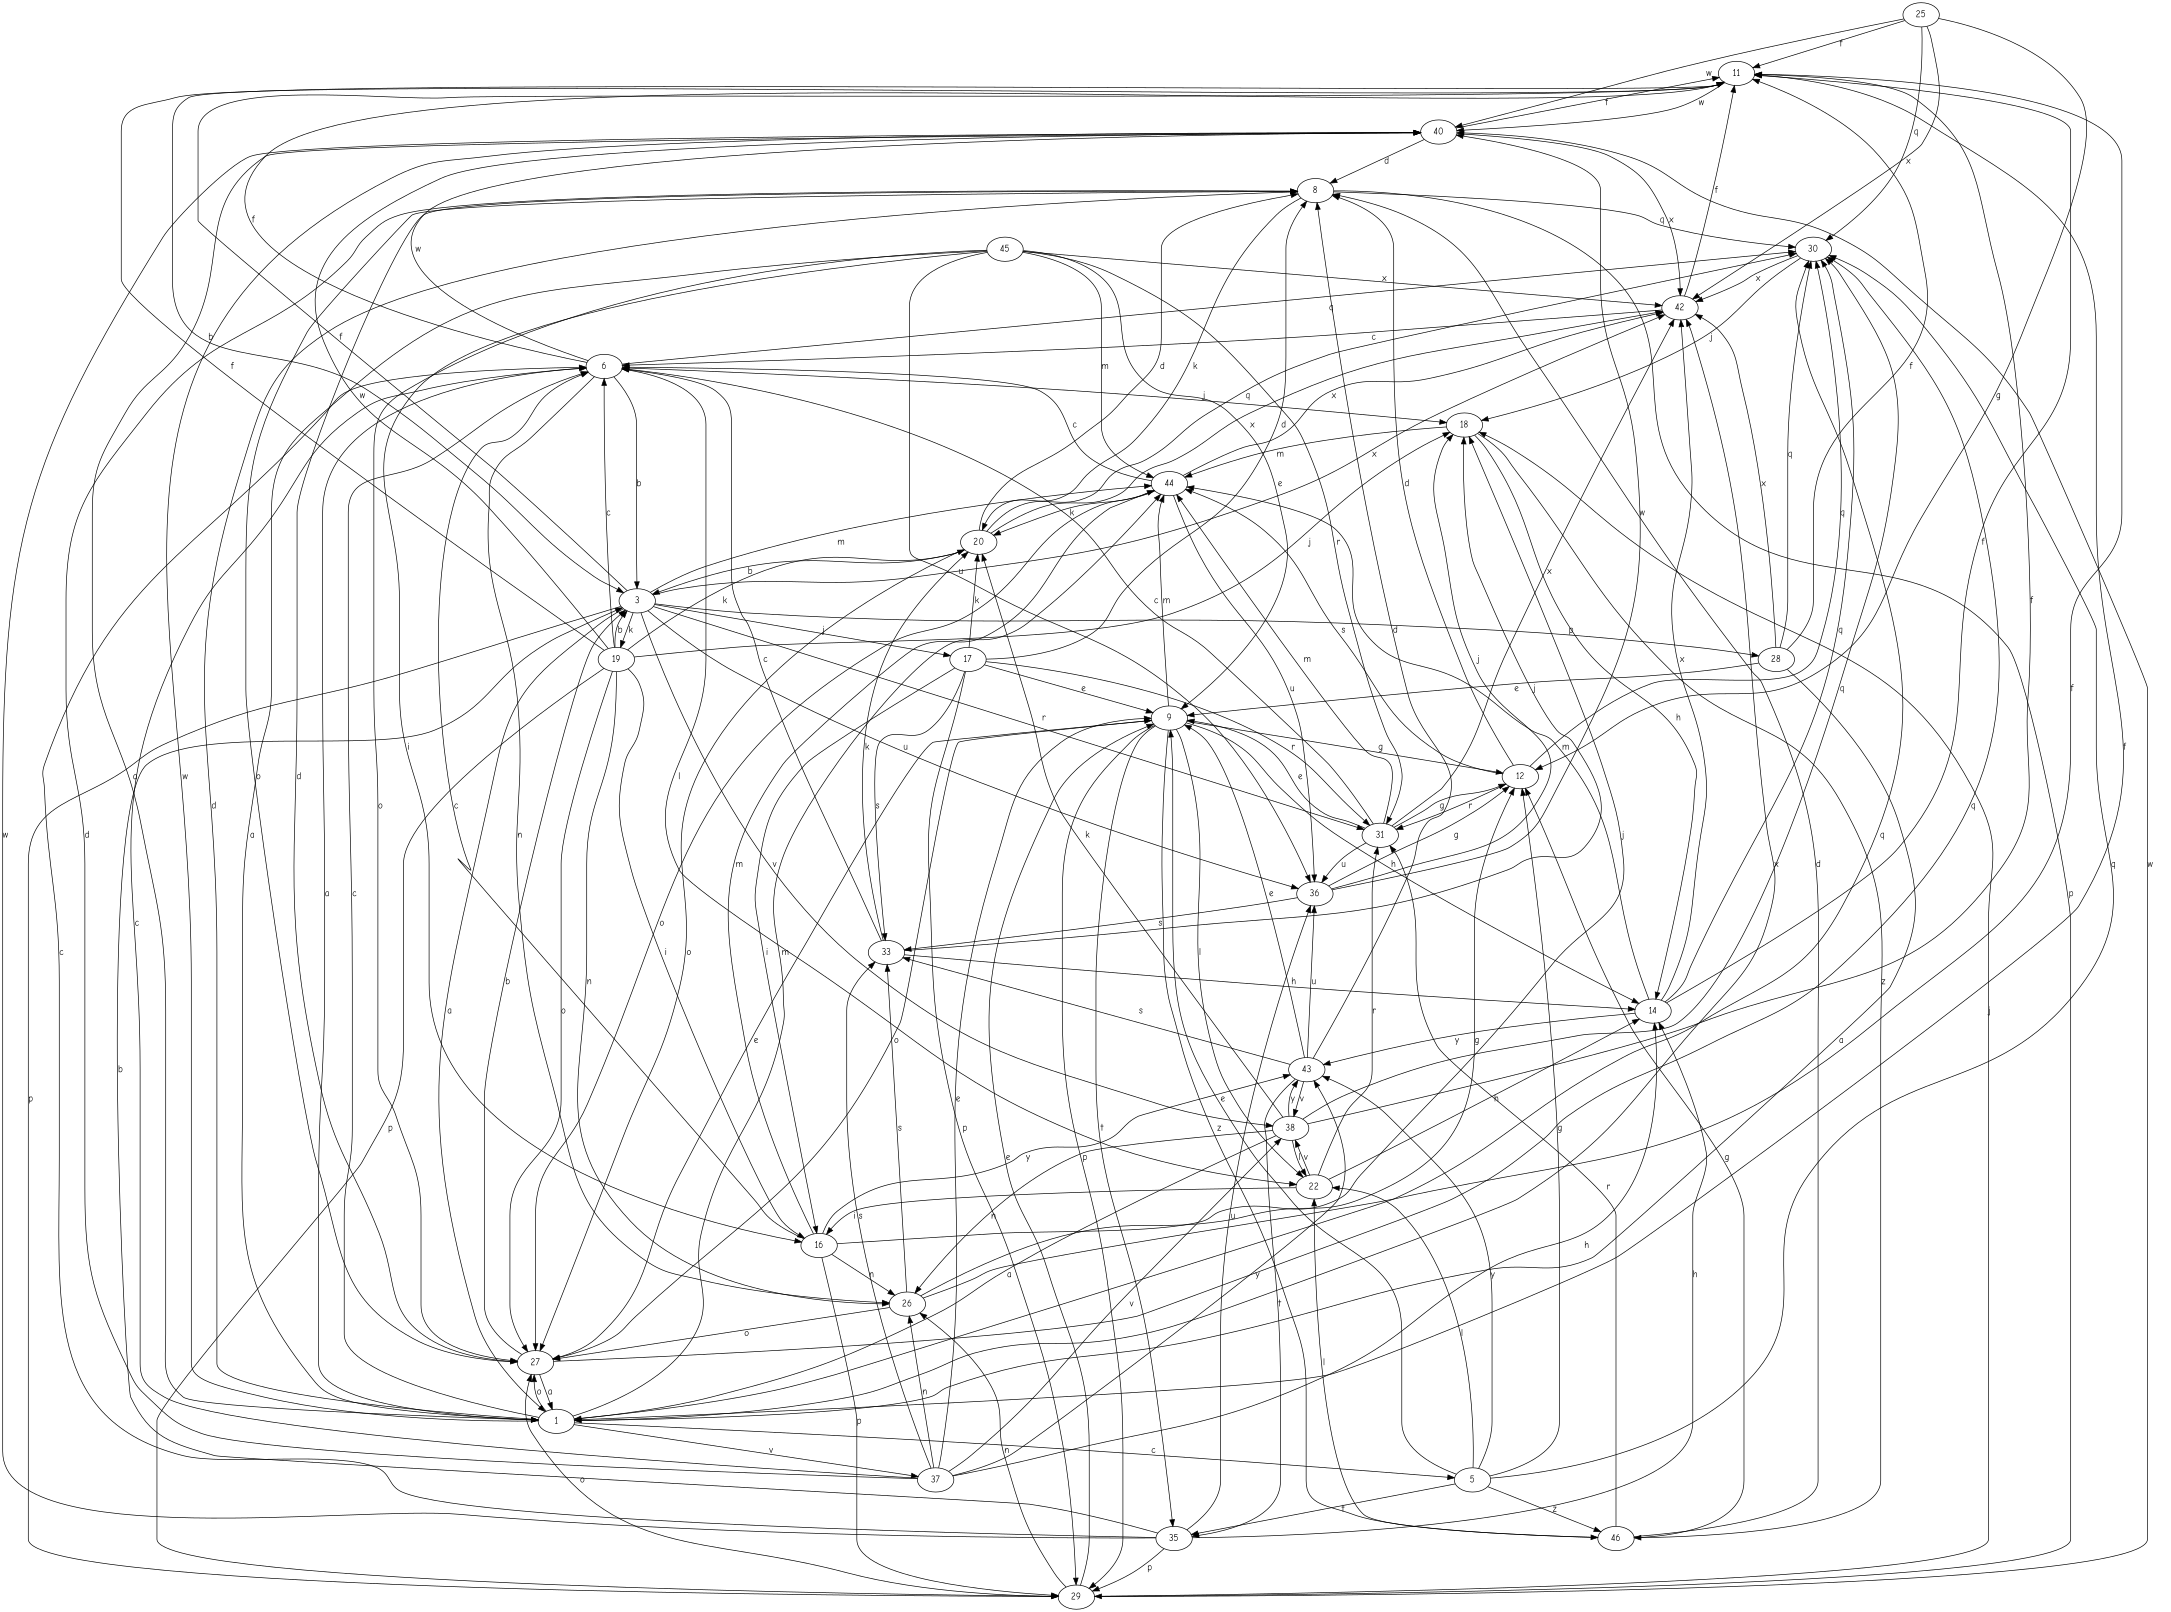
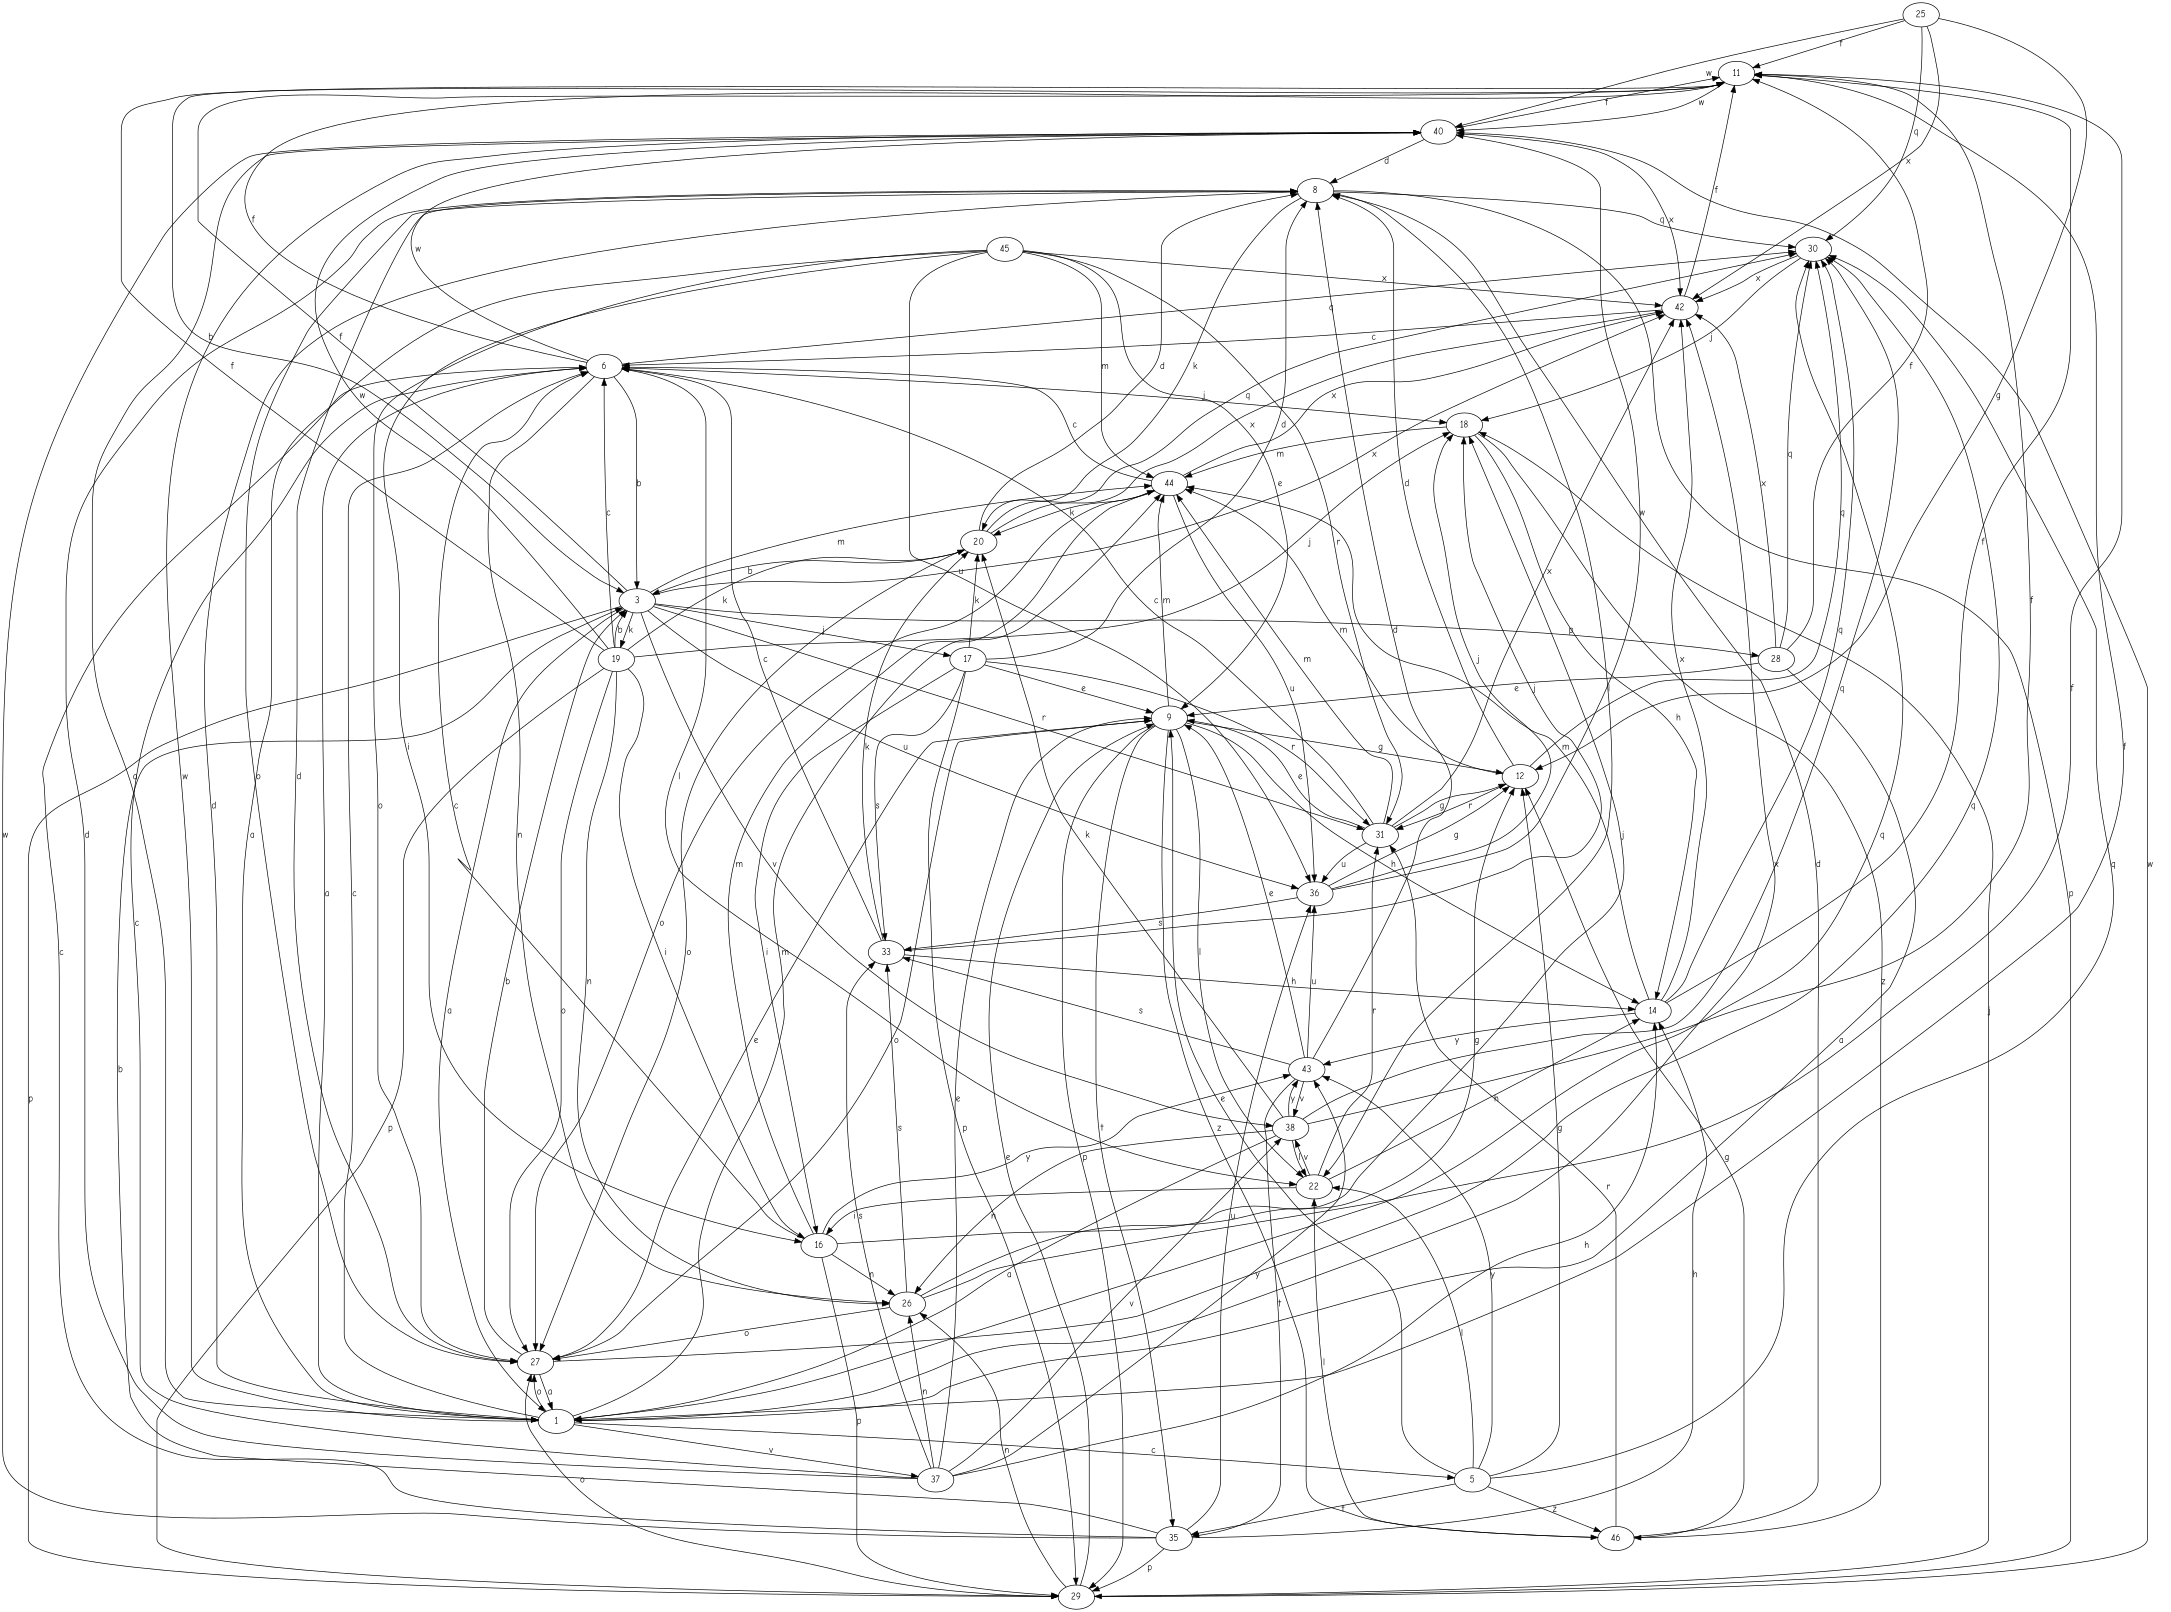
edge "12" -> "44": label "s" -> "m"
edge "8" -> "22": added, label "l"
